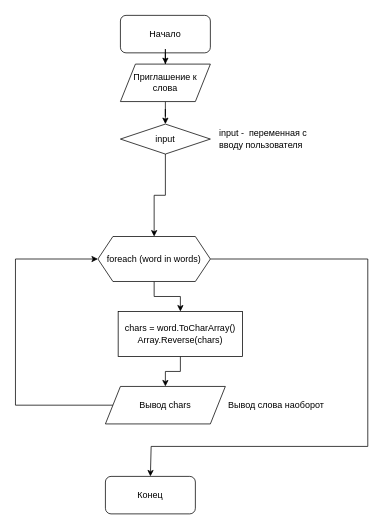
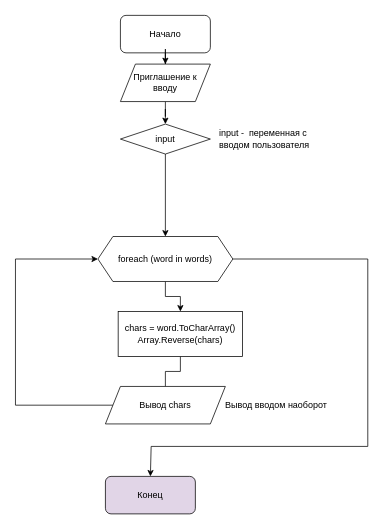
node "Приглашение к слова": label "Приглашение к слова" -> "Приглашение к вводу"
node "input - переменная с вводу пользователя": label "input - переменная с вводу пользователя" -> "input - переменная с вводом пользователя"
node "foreach (word in words)": size 113x45 -> 135x45
edge "chars = word.ToCharArray() Array.Reverse(chars)" -> "Вывод chars": arrowhead classic -> none
node "Вывод слова наоборот": label "Вывод слова наоборот" -> "Вывод вводом наоборот"
node "Конец": fillcolor #ffffff -> #e1d5e7
